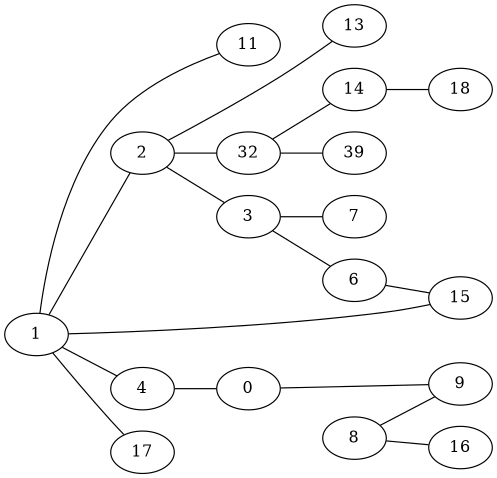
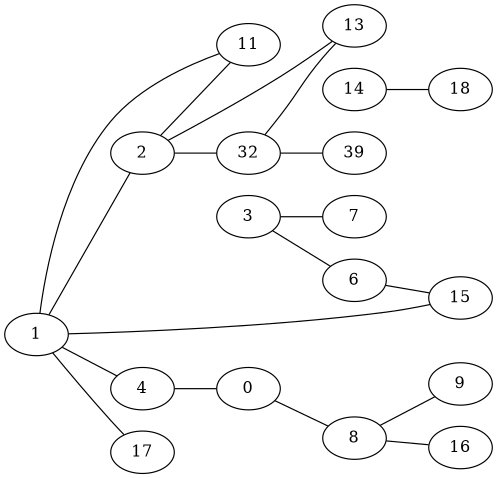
edge "14" -- "32": now "13" -- "32"
edge "2" -- "3": now "2" -- "11"
edge "9" -- "0": now "8" -- "0"
